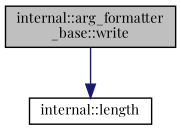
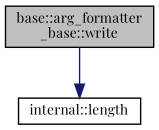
node "internal::arg_formatter _base::write": label "internal::arg_formatter _base::write" -> "base::arg_formatter _base::write"
